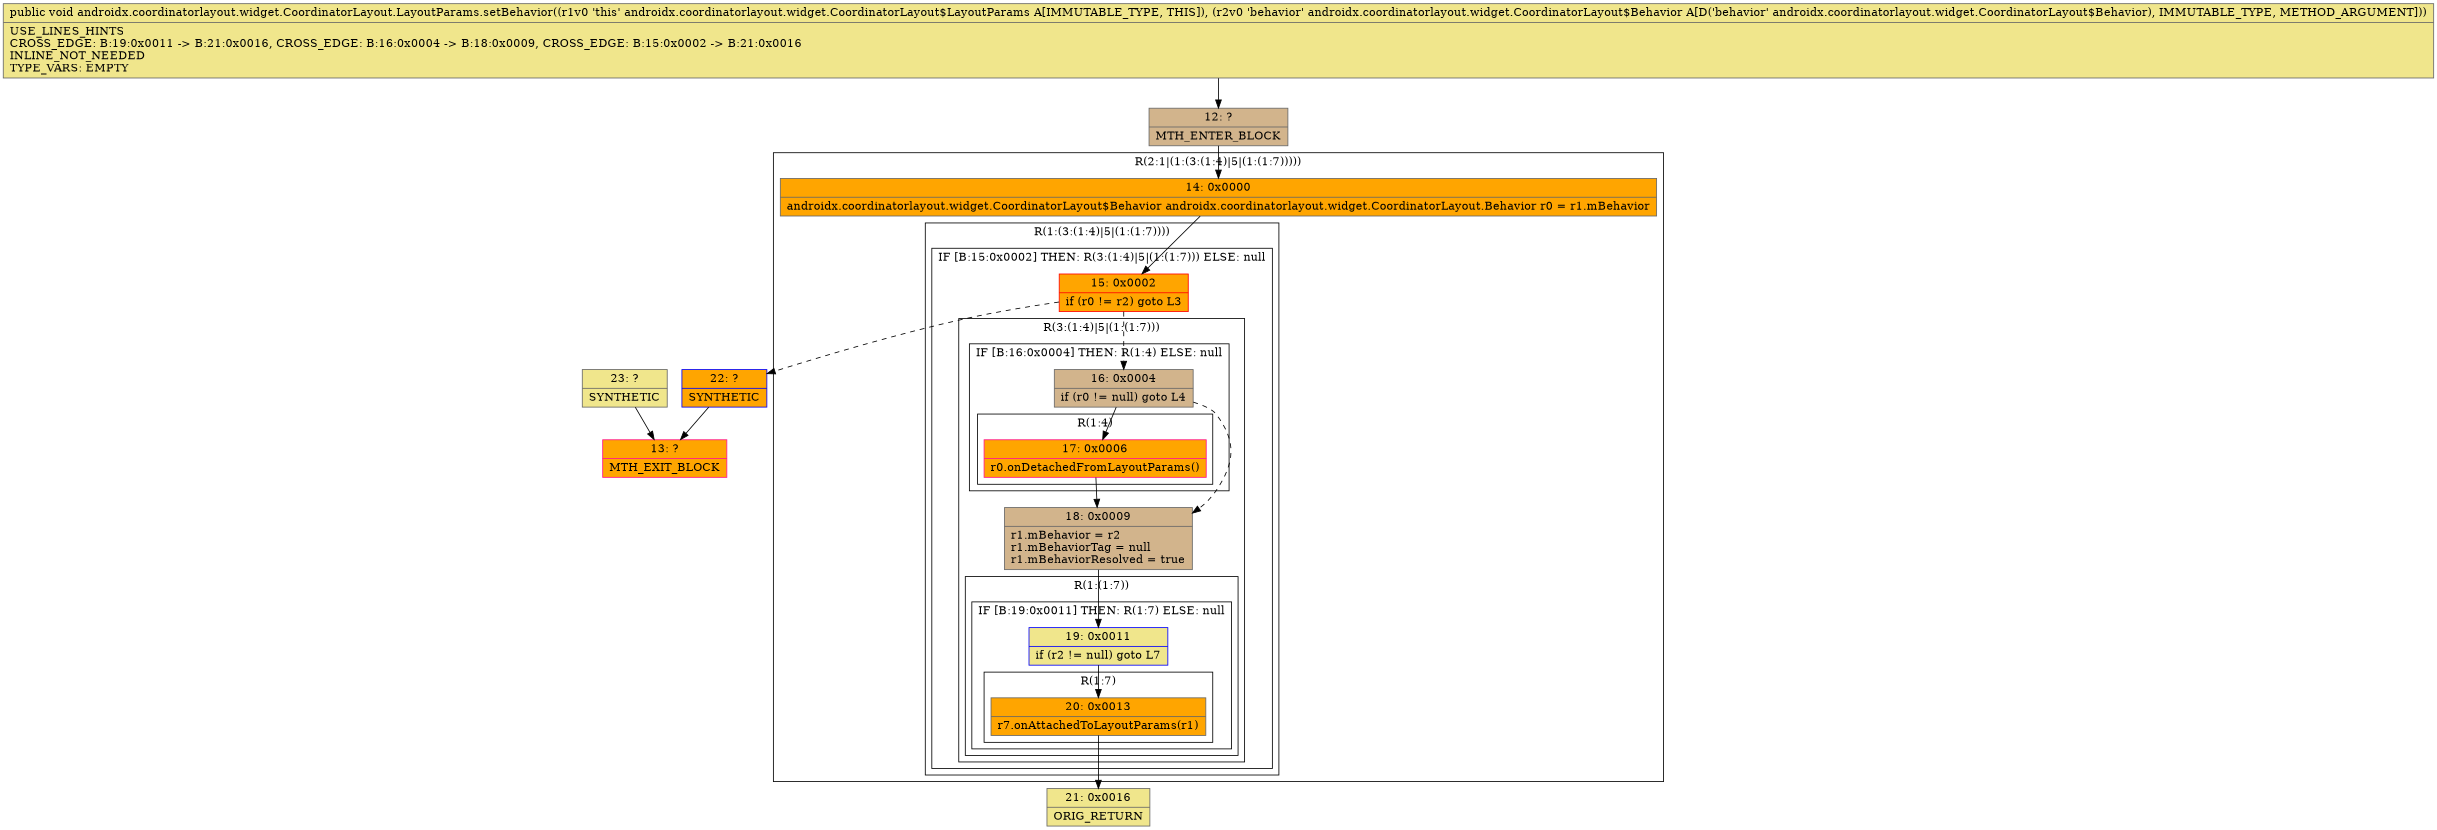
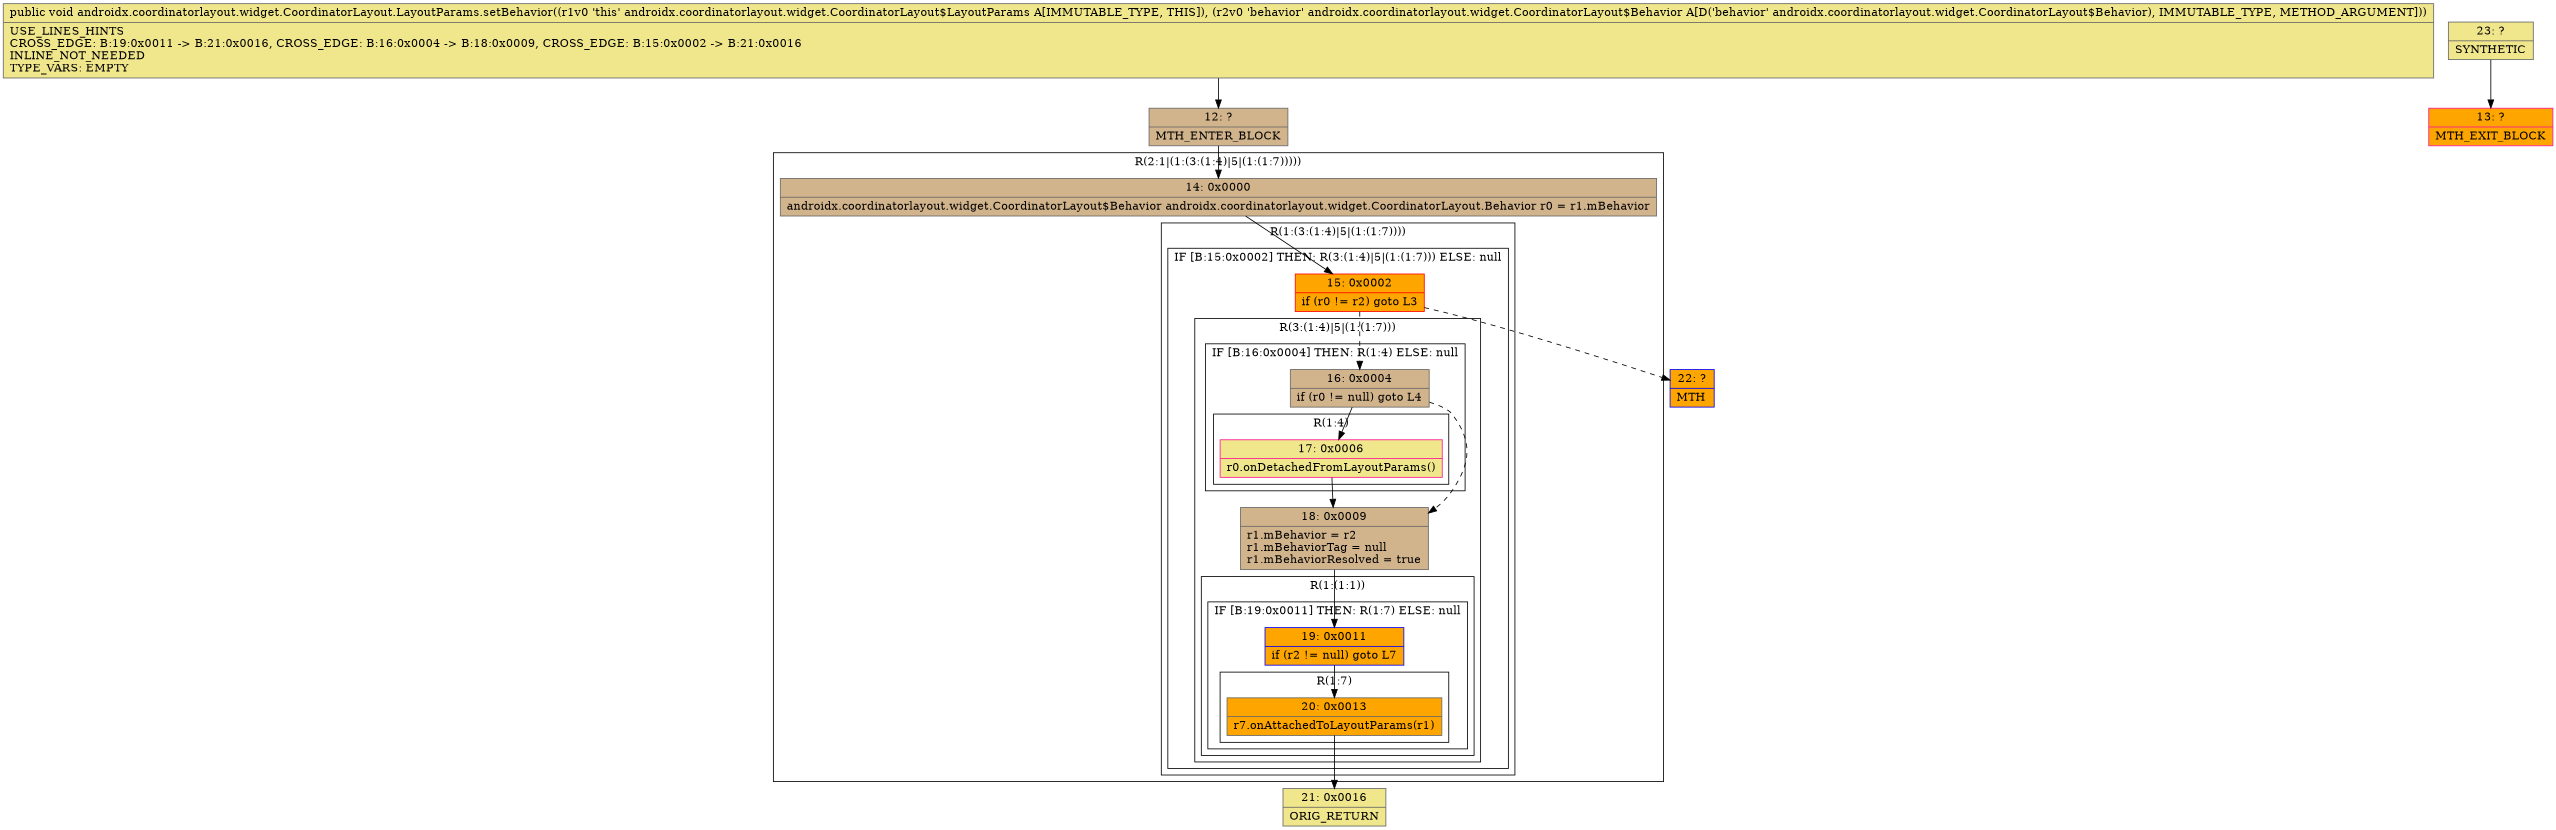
node "14: 0x0000": fillcolor orange -> tan
node "22: ?": text "SYNTHETIC" -> "MTH"
edge "22: ?" -> "13: ?": removed
node "17: 0x0006": fillcolor orange -> khaki
cluster "R(1:(1:7))": label "R(1:(1:7))" -> "R(1:(1:1))"
node "19: 0x0011": fillcolor khaki -> orange
